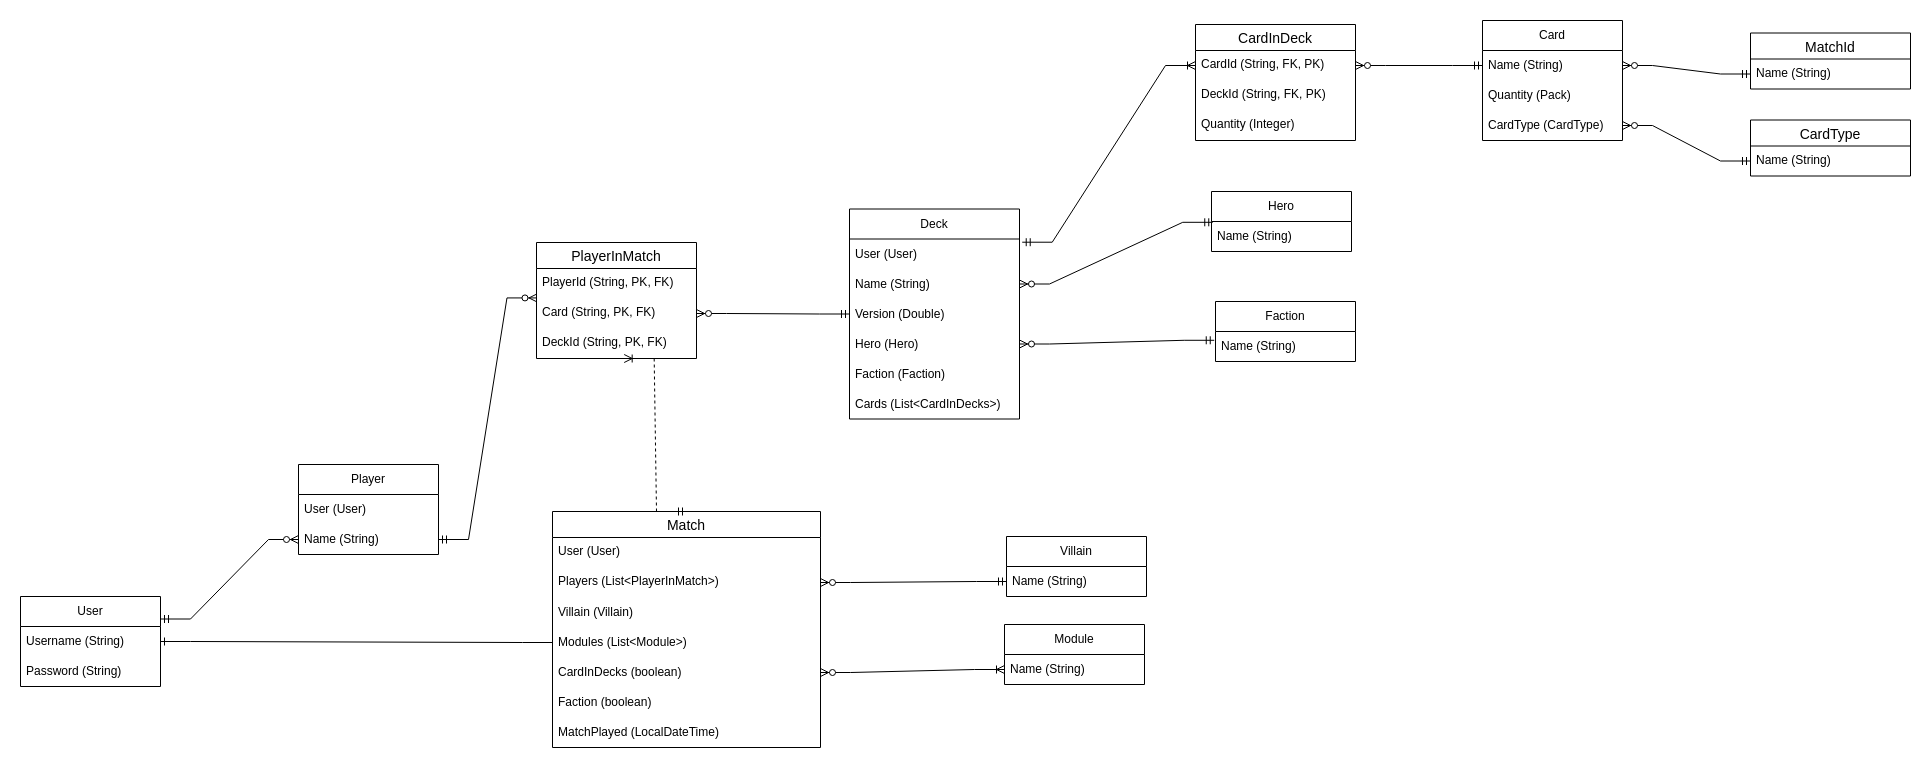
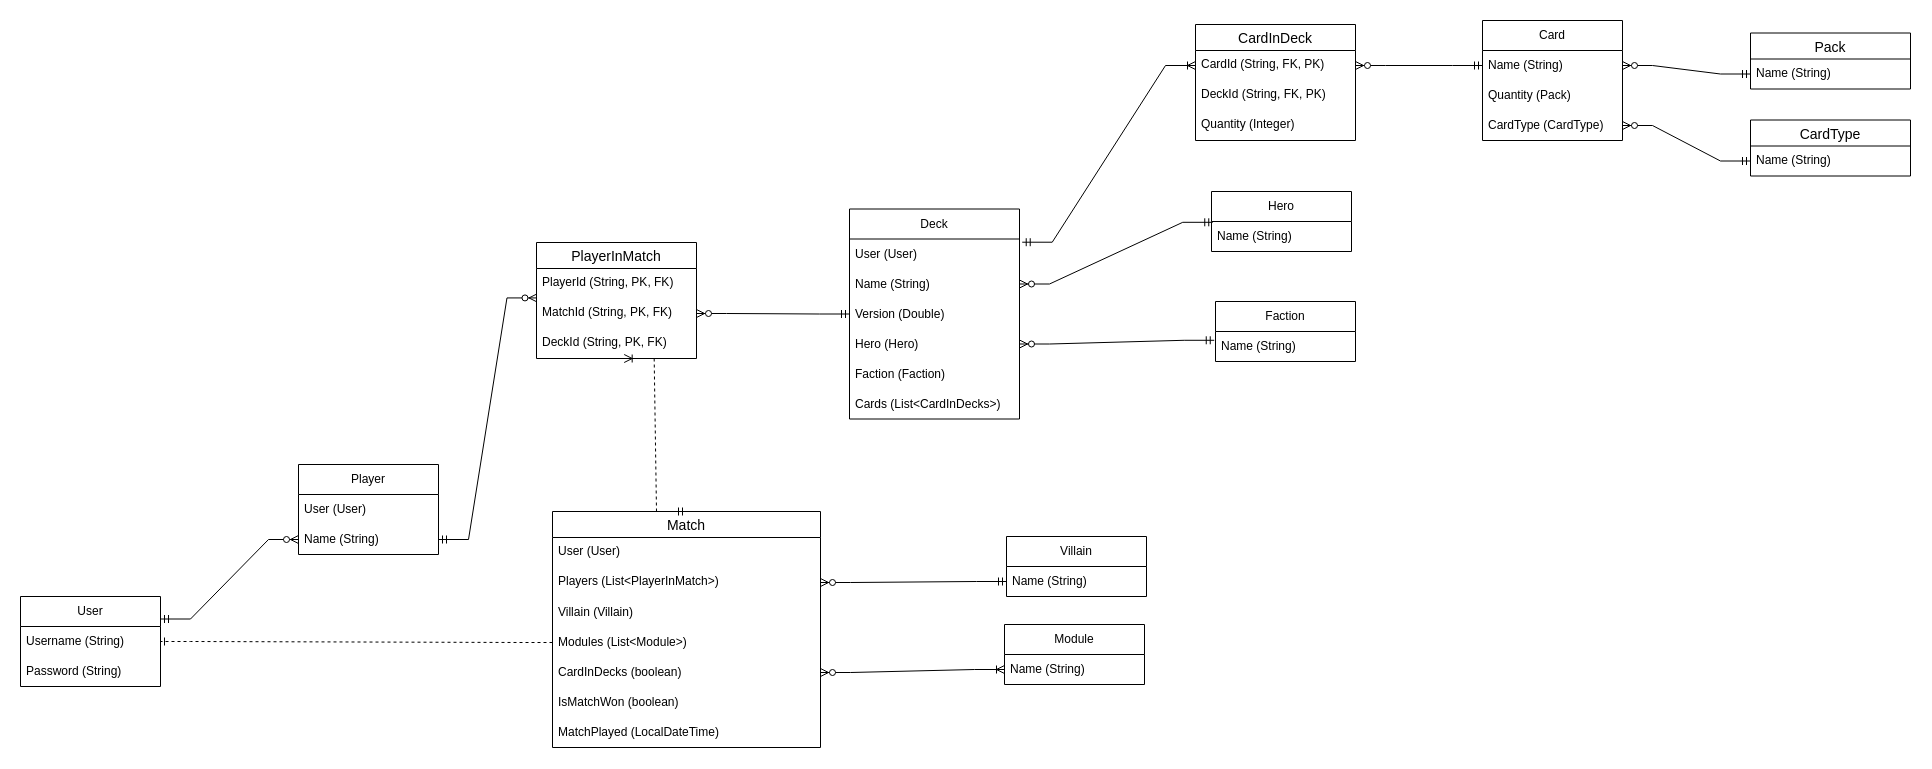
node "MatchId": label "MatchId" -> "Pack"
node "Card (String, PK, FK)": label "Card (String, PK, FK)" -> "MatchId (String, PK, FK)"
edge "Modules (List<Module>)" -> "Username (String)": style solid -> dashed
node "Faction (boolean)": label "Faction (boolean)" -> "IsMatchWon (boolean)"
